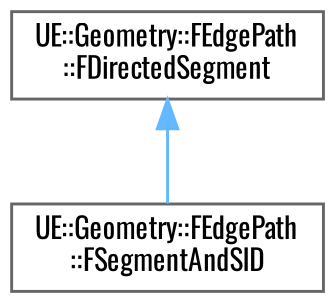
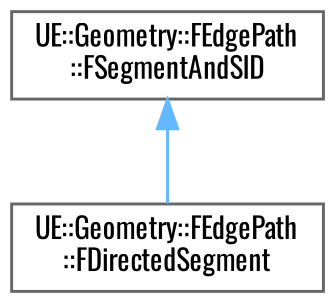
edge "UE::Geometry::FEdgePath ::FSegmentAndSID" -> "UE::Geometry::FEdgePath ::FDirectedSegment": reversed
